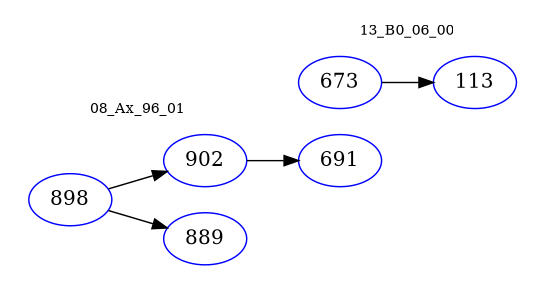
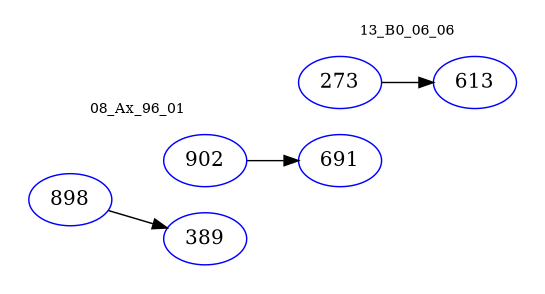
cluster "13_B0_06_00": label "13_B0_06_00" -> "13_B0_06_06"
node "673": label "673" -> "273"
node "113": label "113" -> "613"
edge "898" -> "902": removed
node "889": label "889" -> "389"
